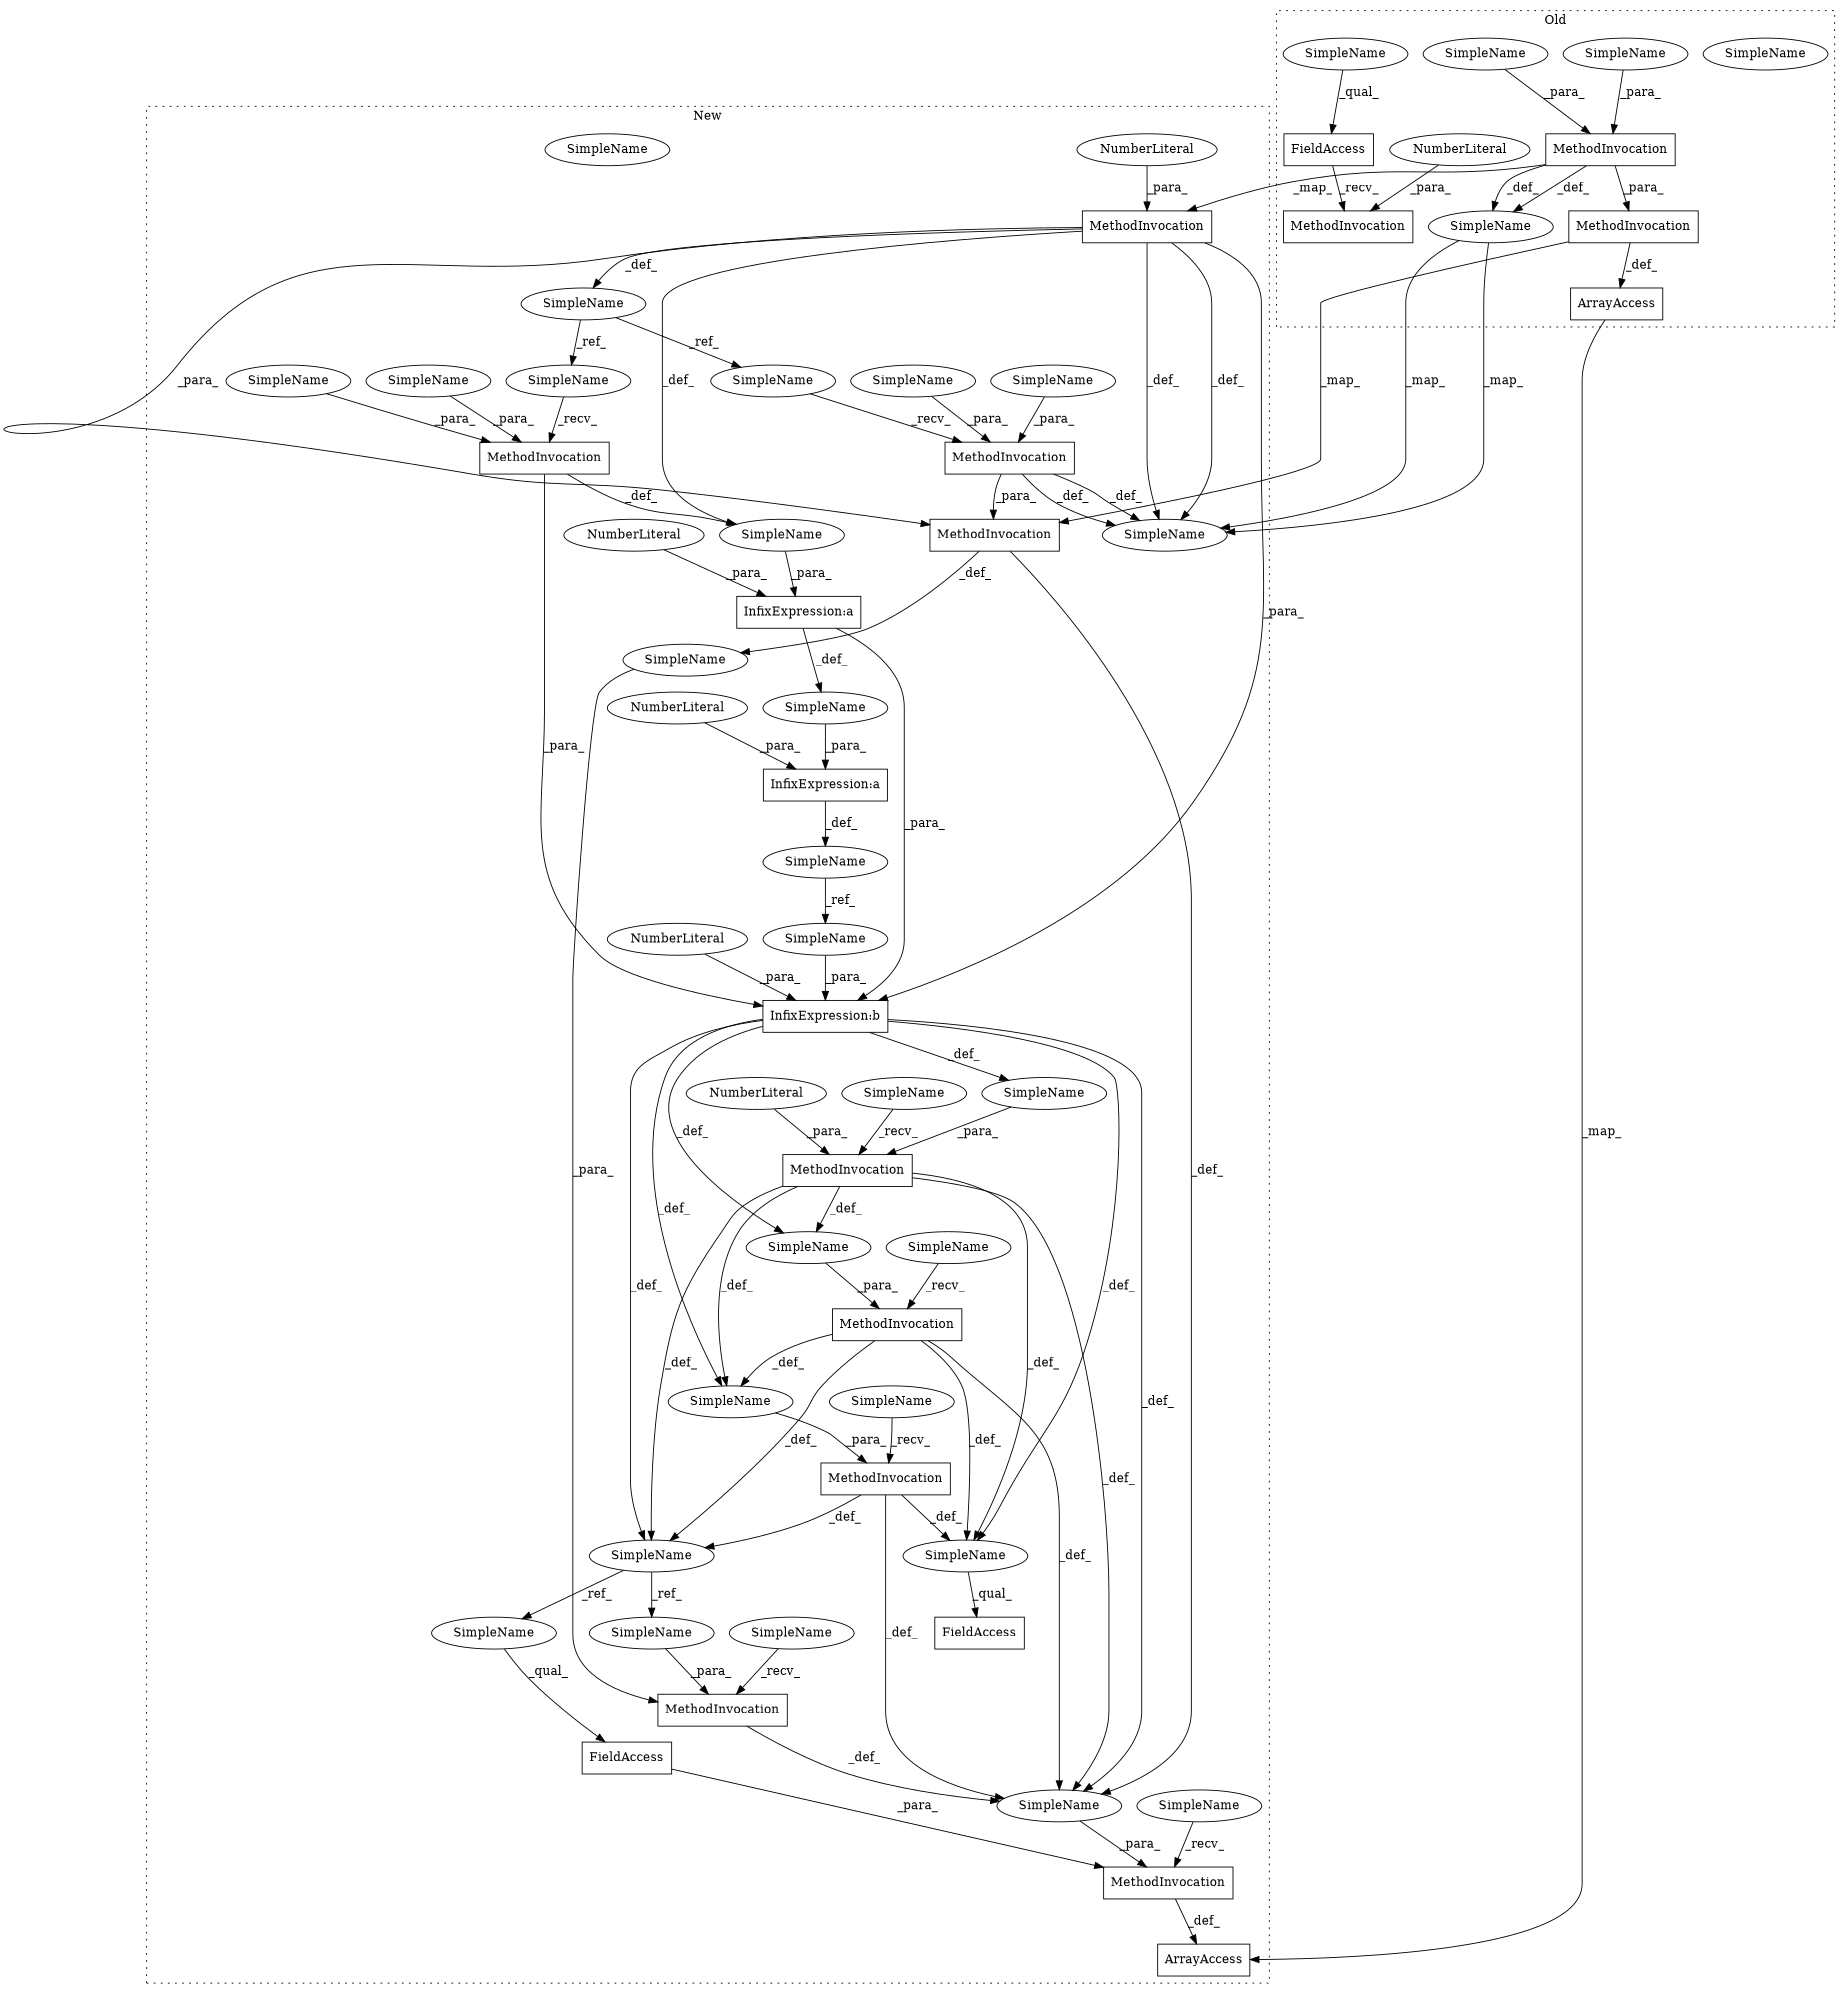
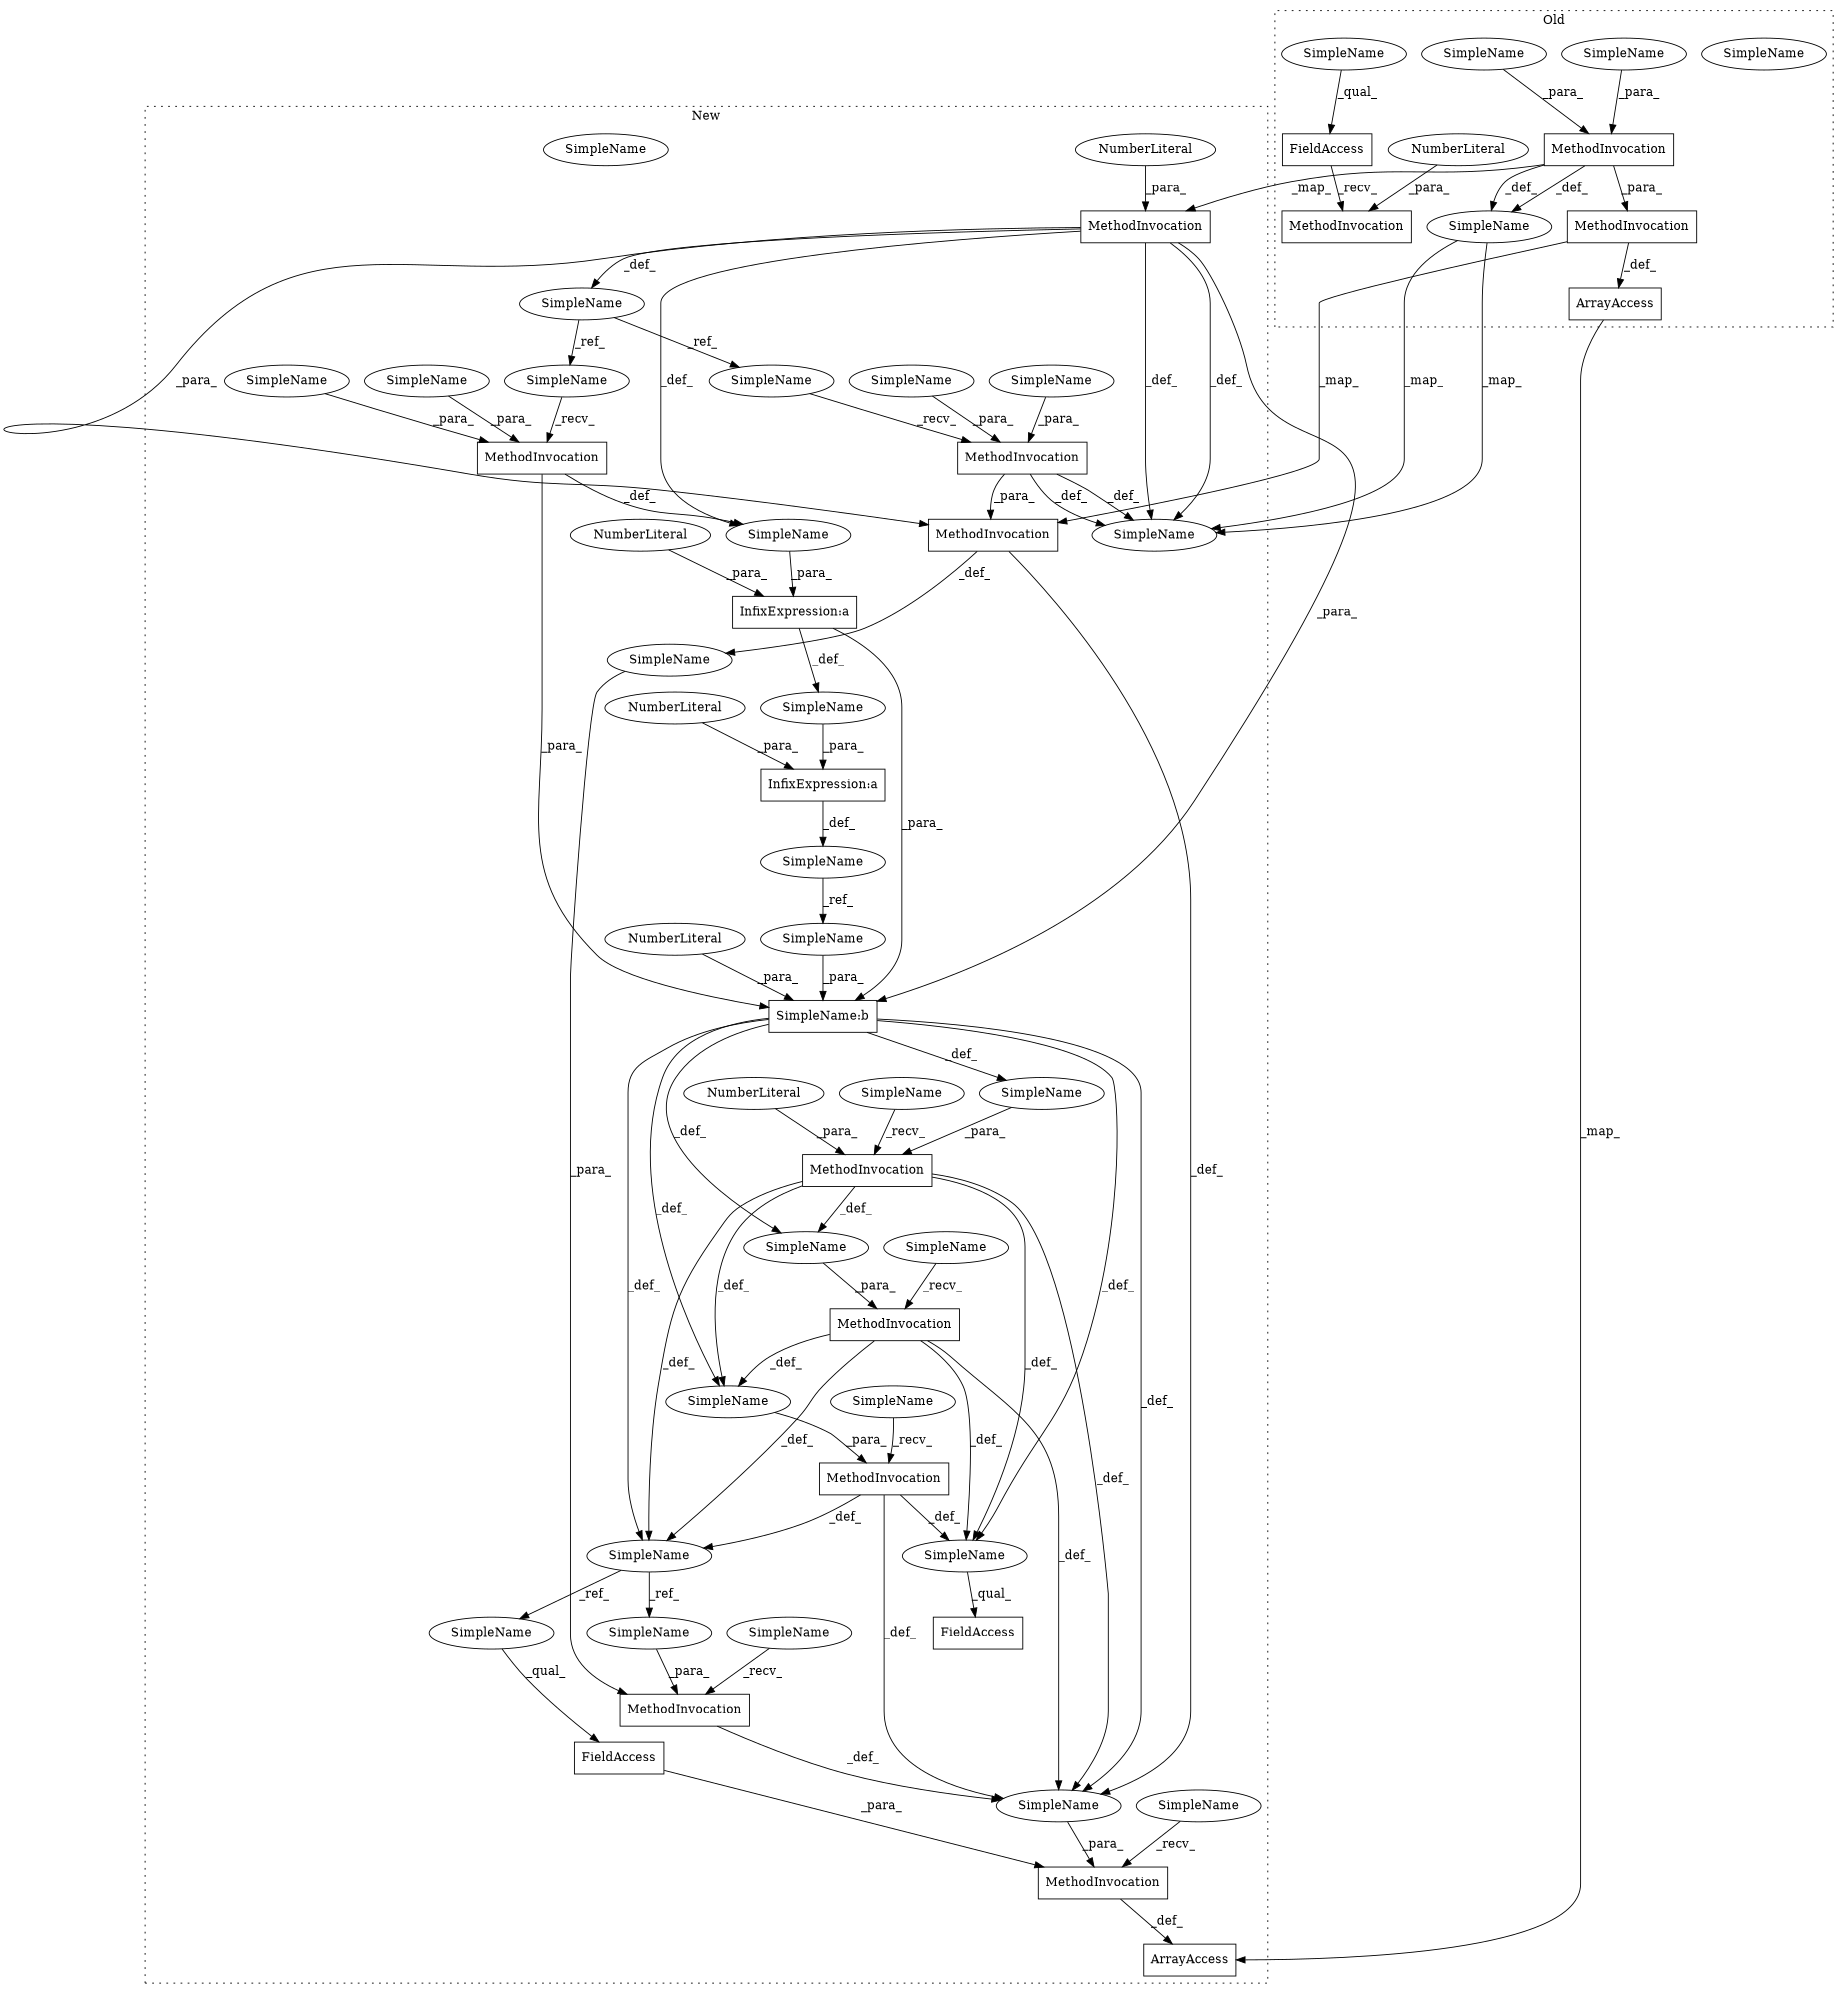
node "InfixExpression:b": label "InfixExpression:b" -> "SimpleName:b"
